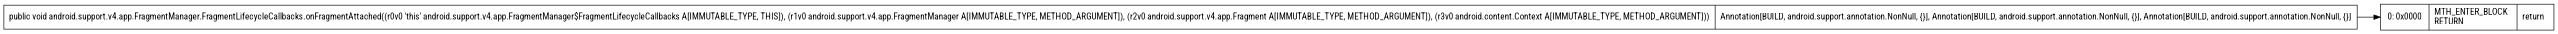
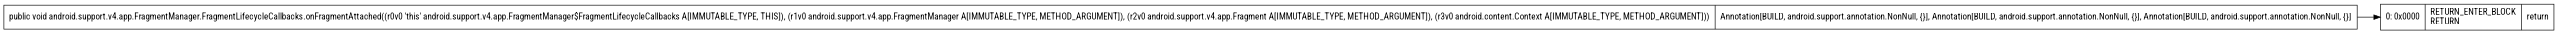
node "0: 0x0000": text "MTH_ENTER_BLOCK" -> "RETURN_ENTER_BLOCK"
